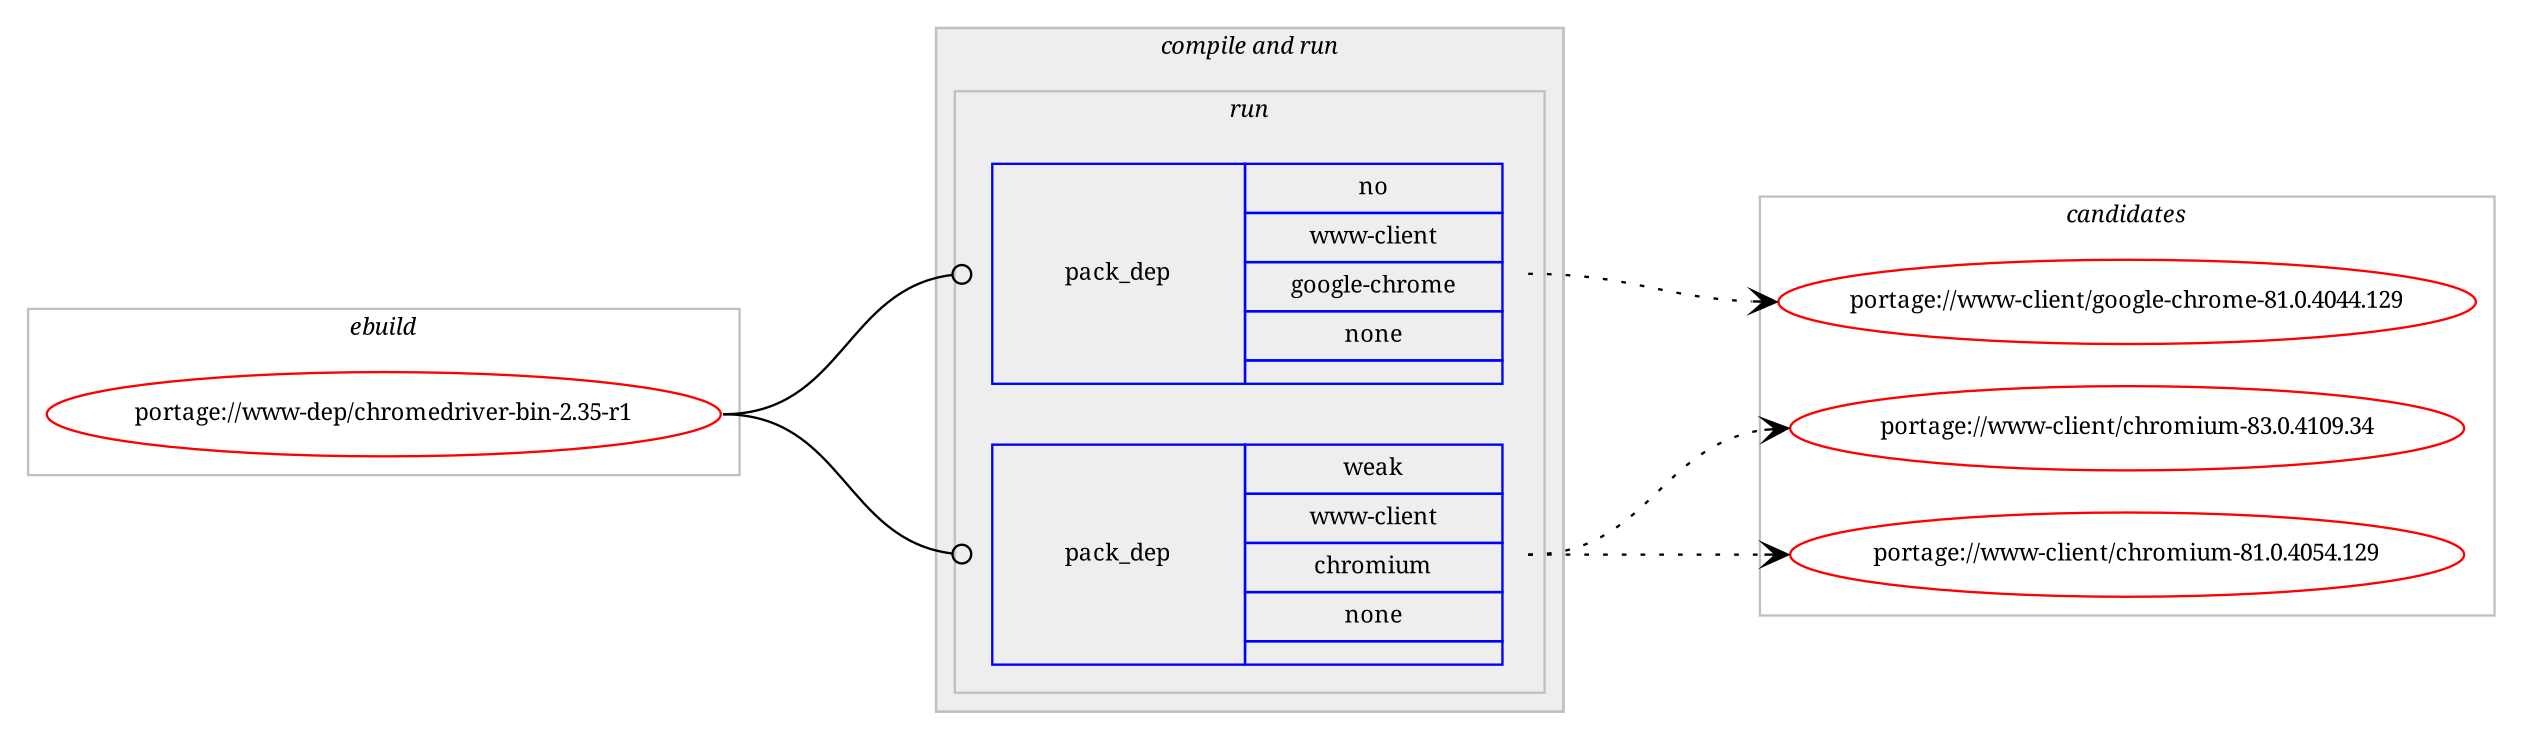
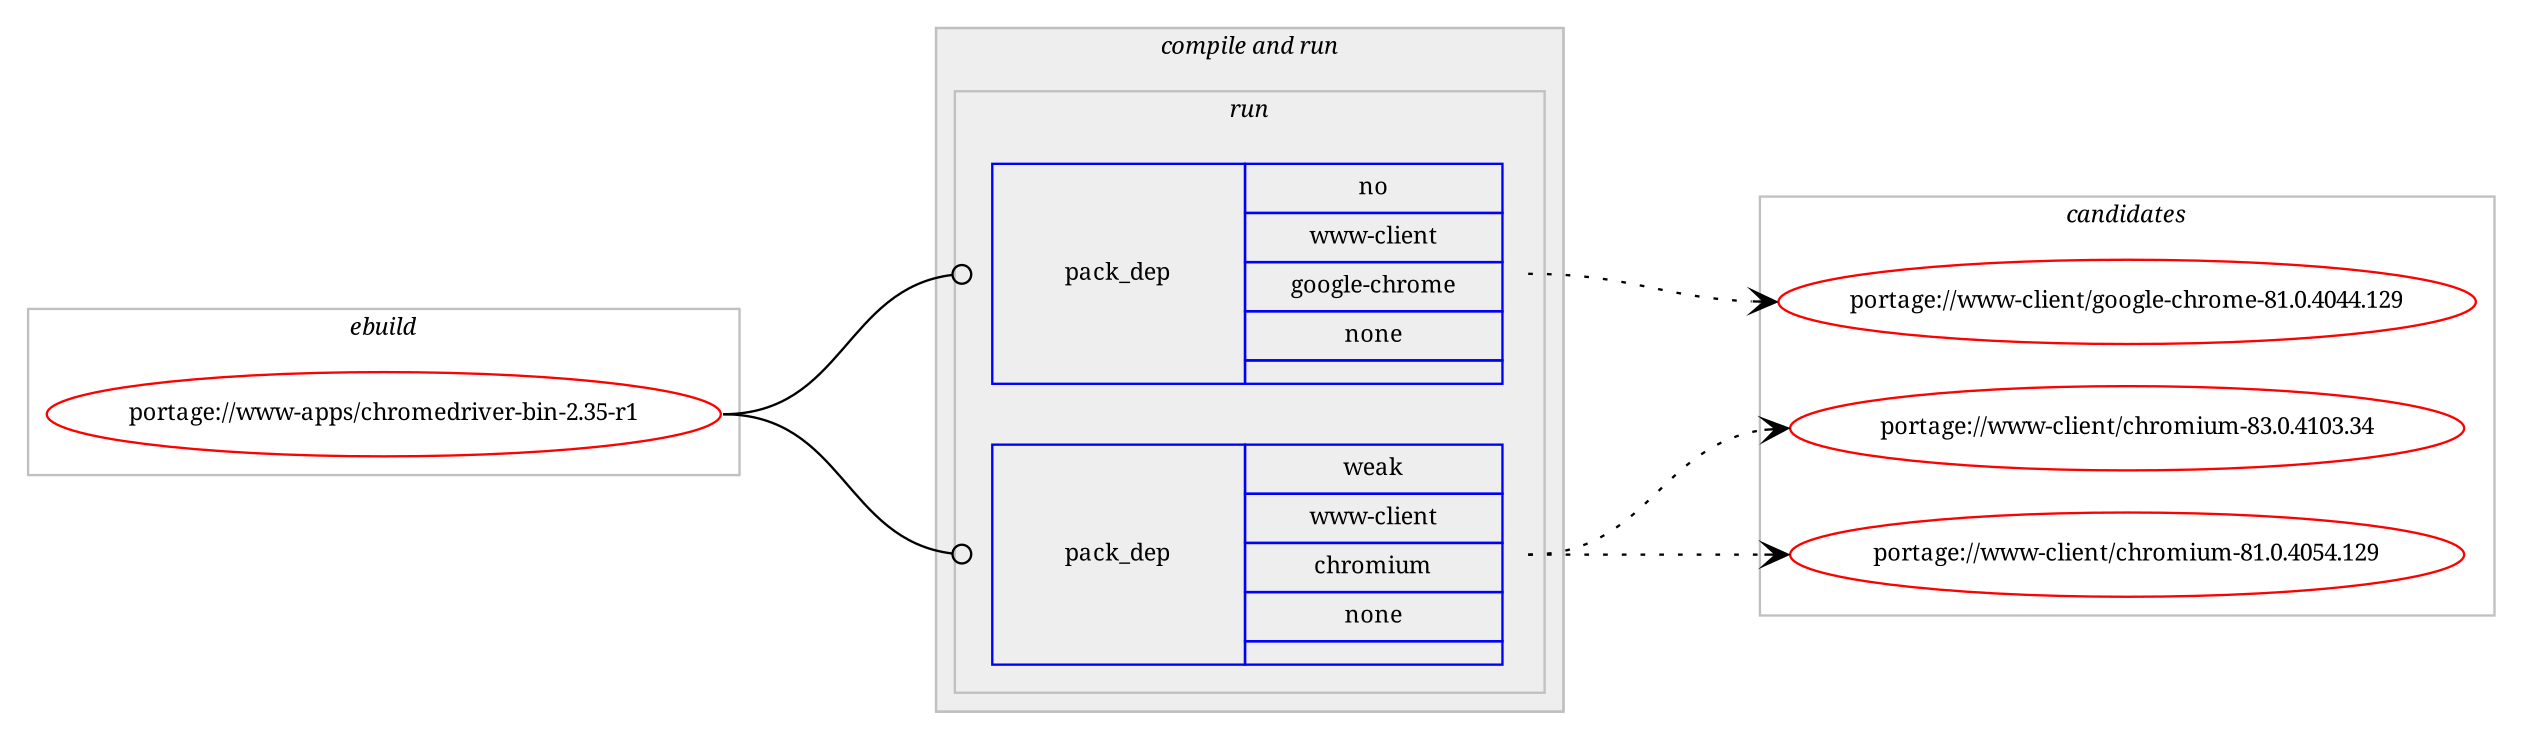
node "portage://www-dep/chromedriver-bin-2.35-r1": label "portage://www-dep/chromedriver-bin-2.35-r1" -> "portage://www-apps/chromedriver-bin-2.35-r1"
node "portage://www-client/chromium-83.0.4109.34": label "portage://www-client/chromium-83.0.4109.34" -> "portage://www-client/chromium-83.0.4103.34"
